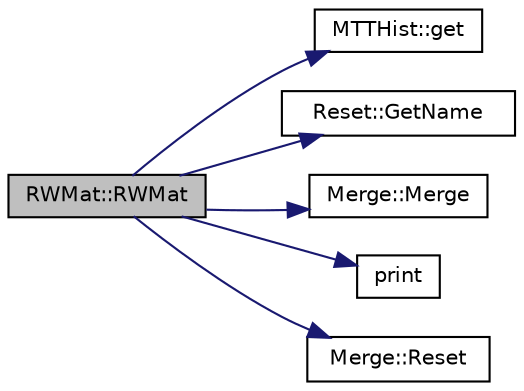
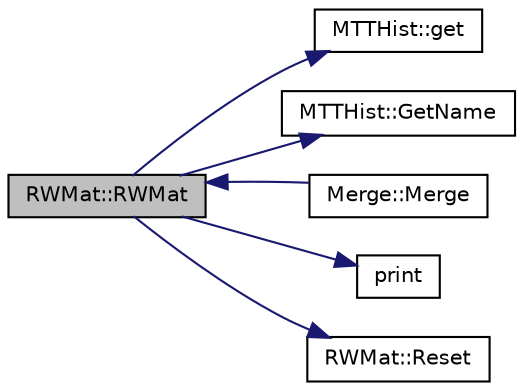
node "Reset::GetName": label "Reset::GetName" -> "MTTHist::GetName"
edge "RWMat::RWMat" -> "Merge::Merge": reversed
node "Merge::Reset": label "Merge::Reset" -> "RWMat::Reset"
